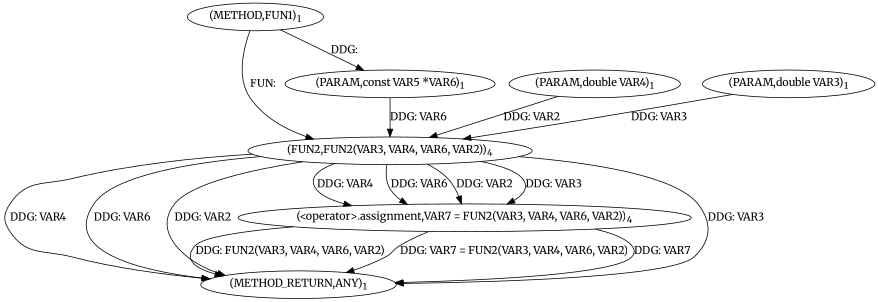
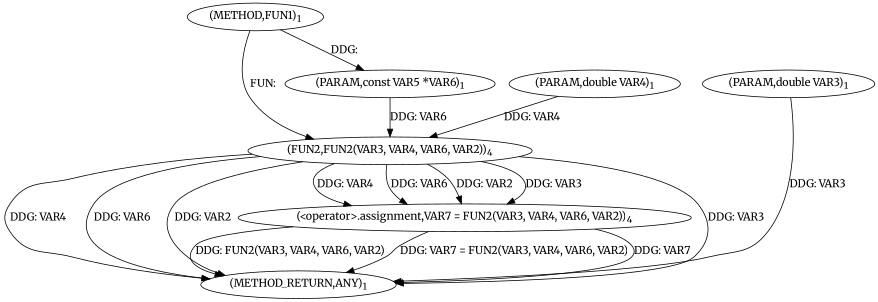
edge "(PARAM,double VAR4)" -> "(FUN2,FUN2(VAR3, VAR4, VAR6, VAR2))": label "DDG: VAR2" -> "DDG: VAR4"
edge "(PARAM,double VAR3)" -> "(FUN2,FUN2(VAR3, VAR4, VAR6, VAR2))": now "(PARAM,double VAR3)" -> "(METHOD_RETURN,ANY)"
